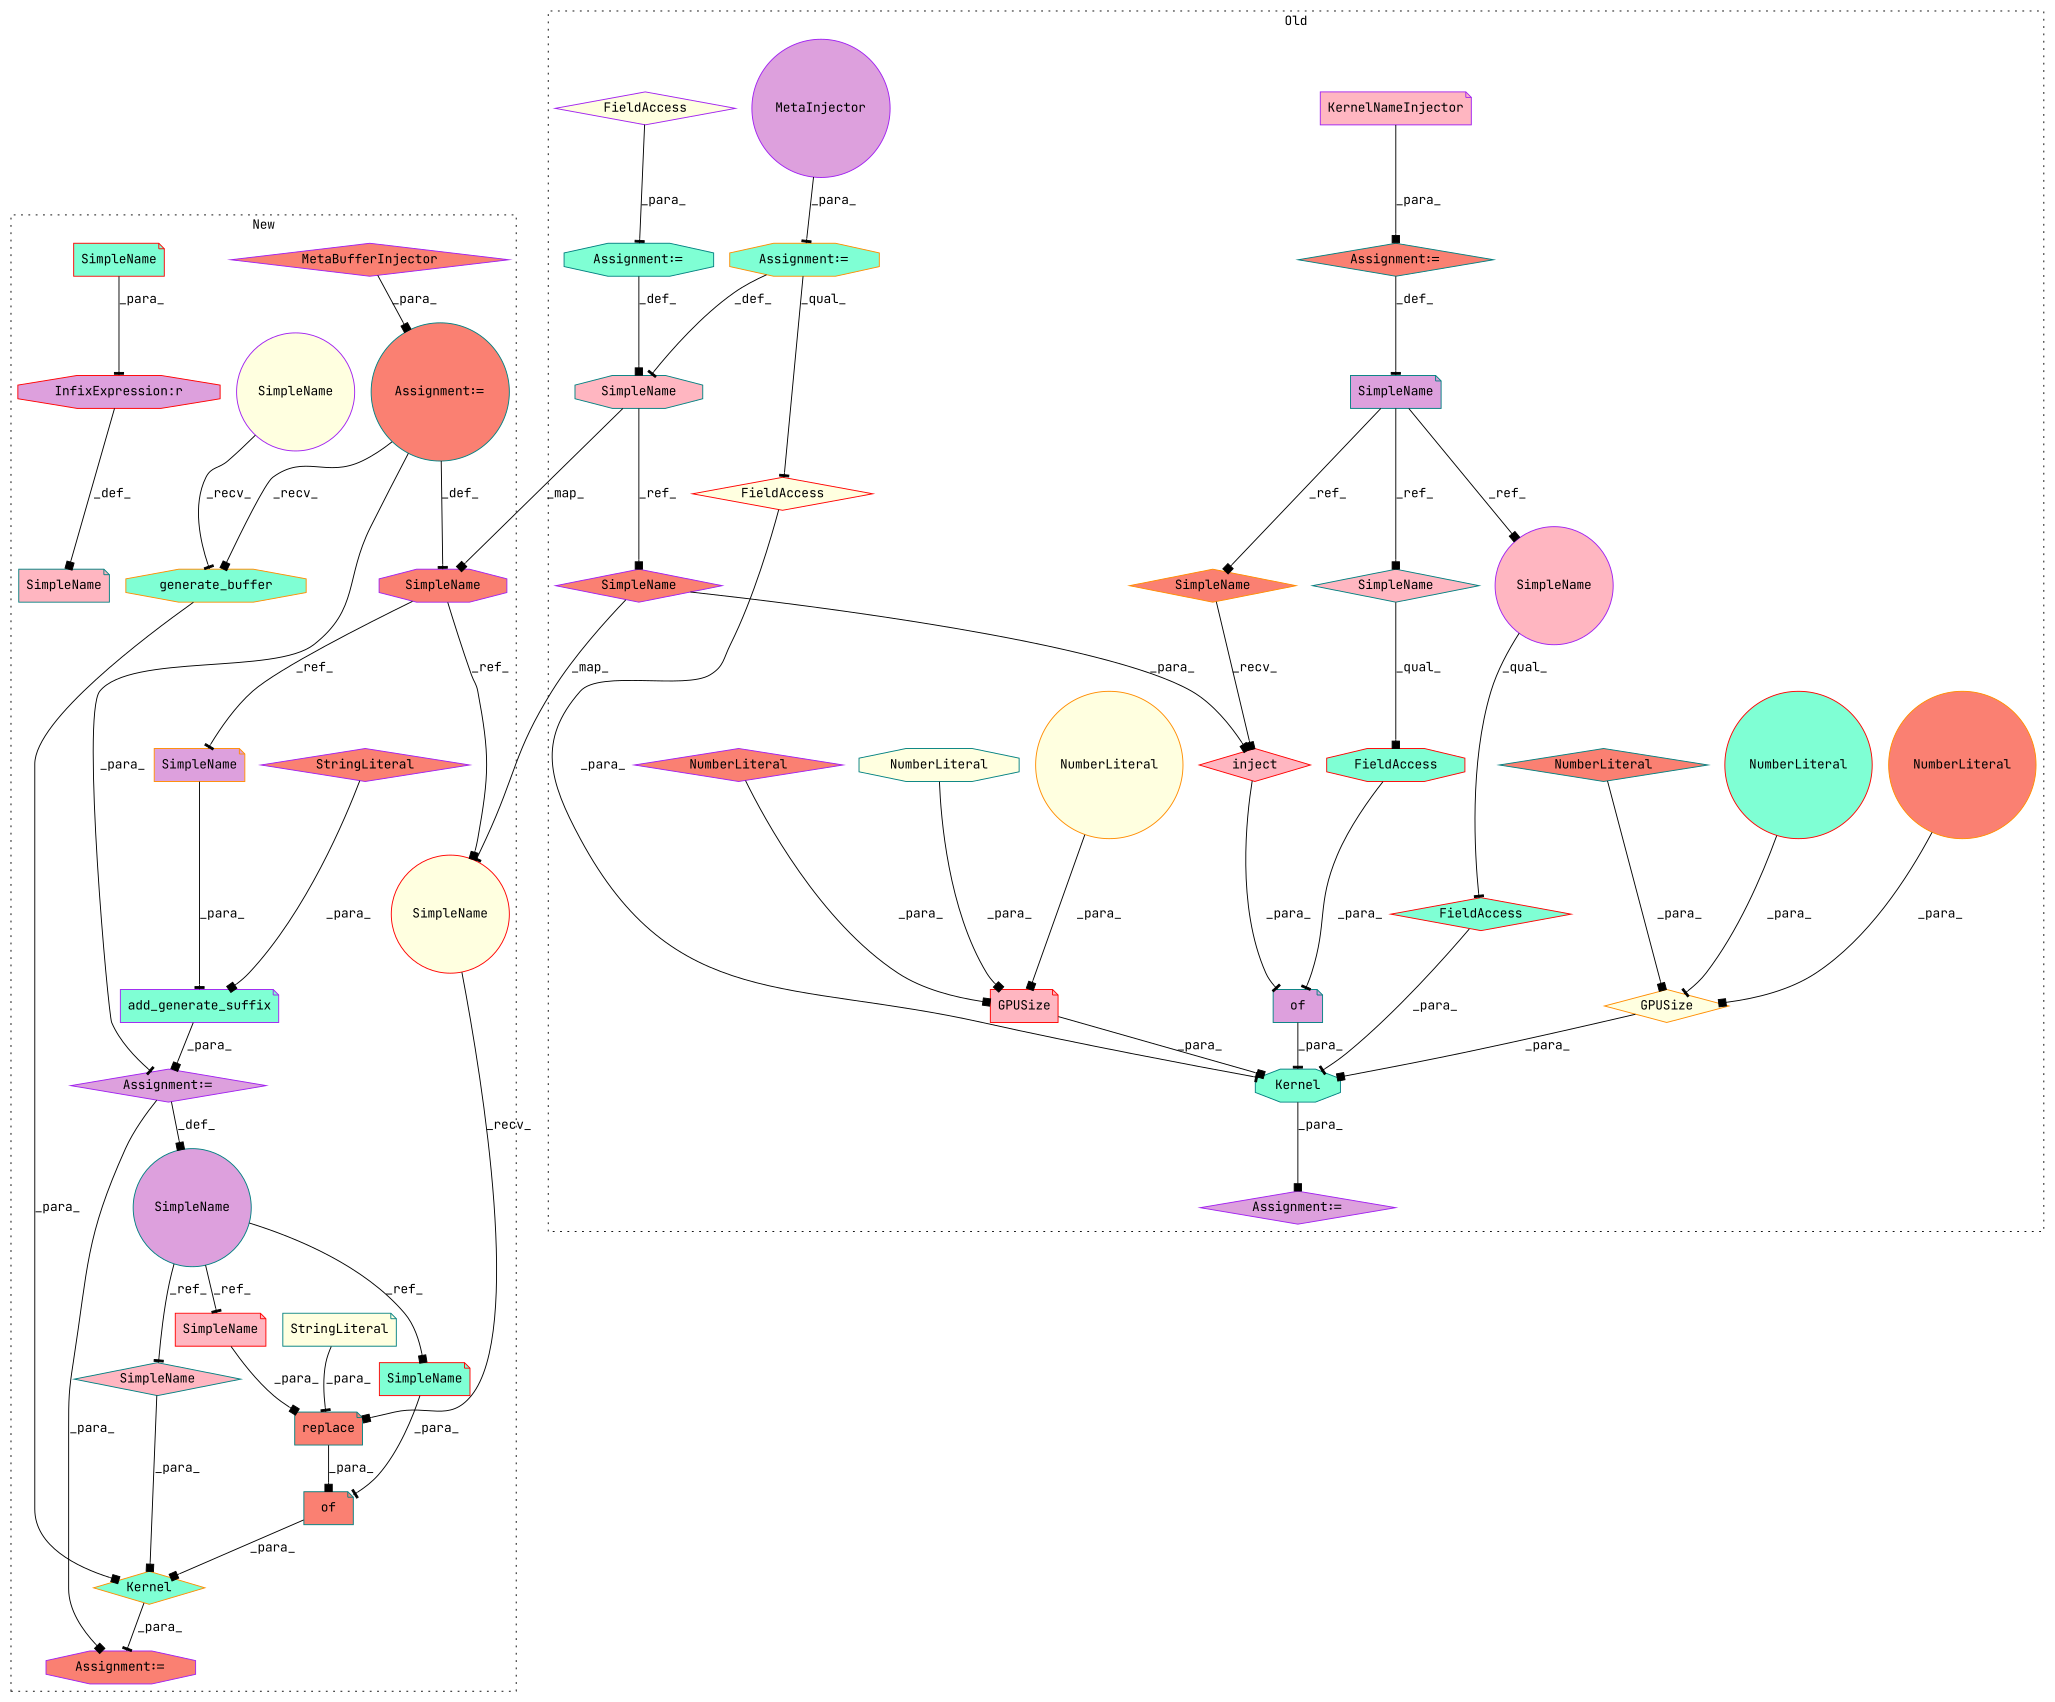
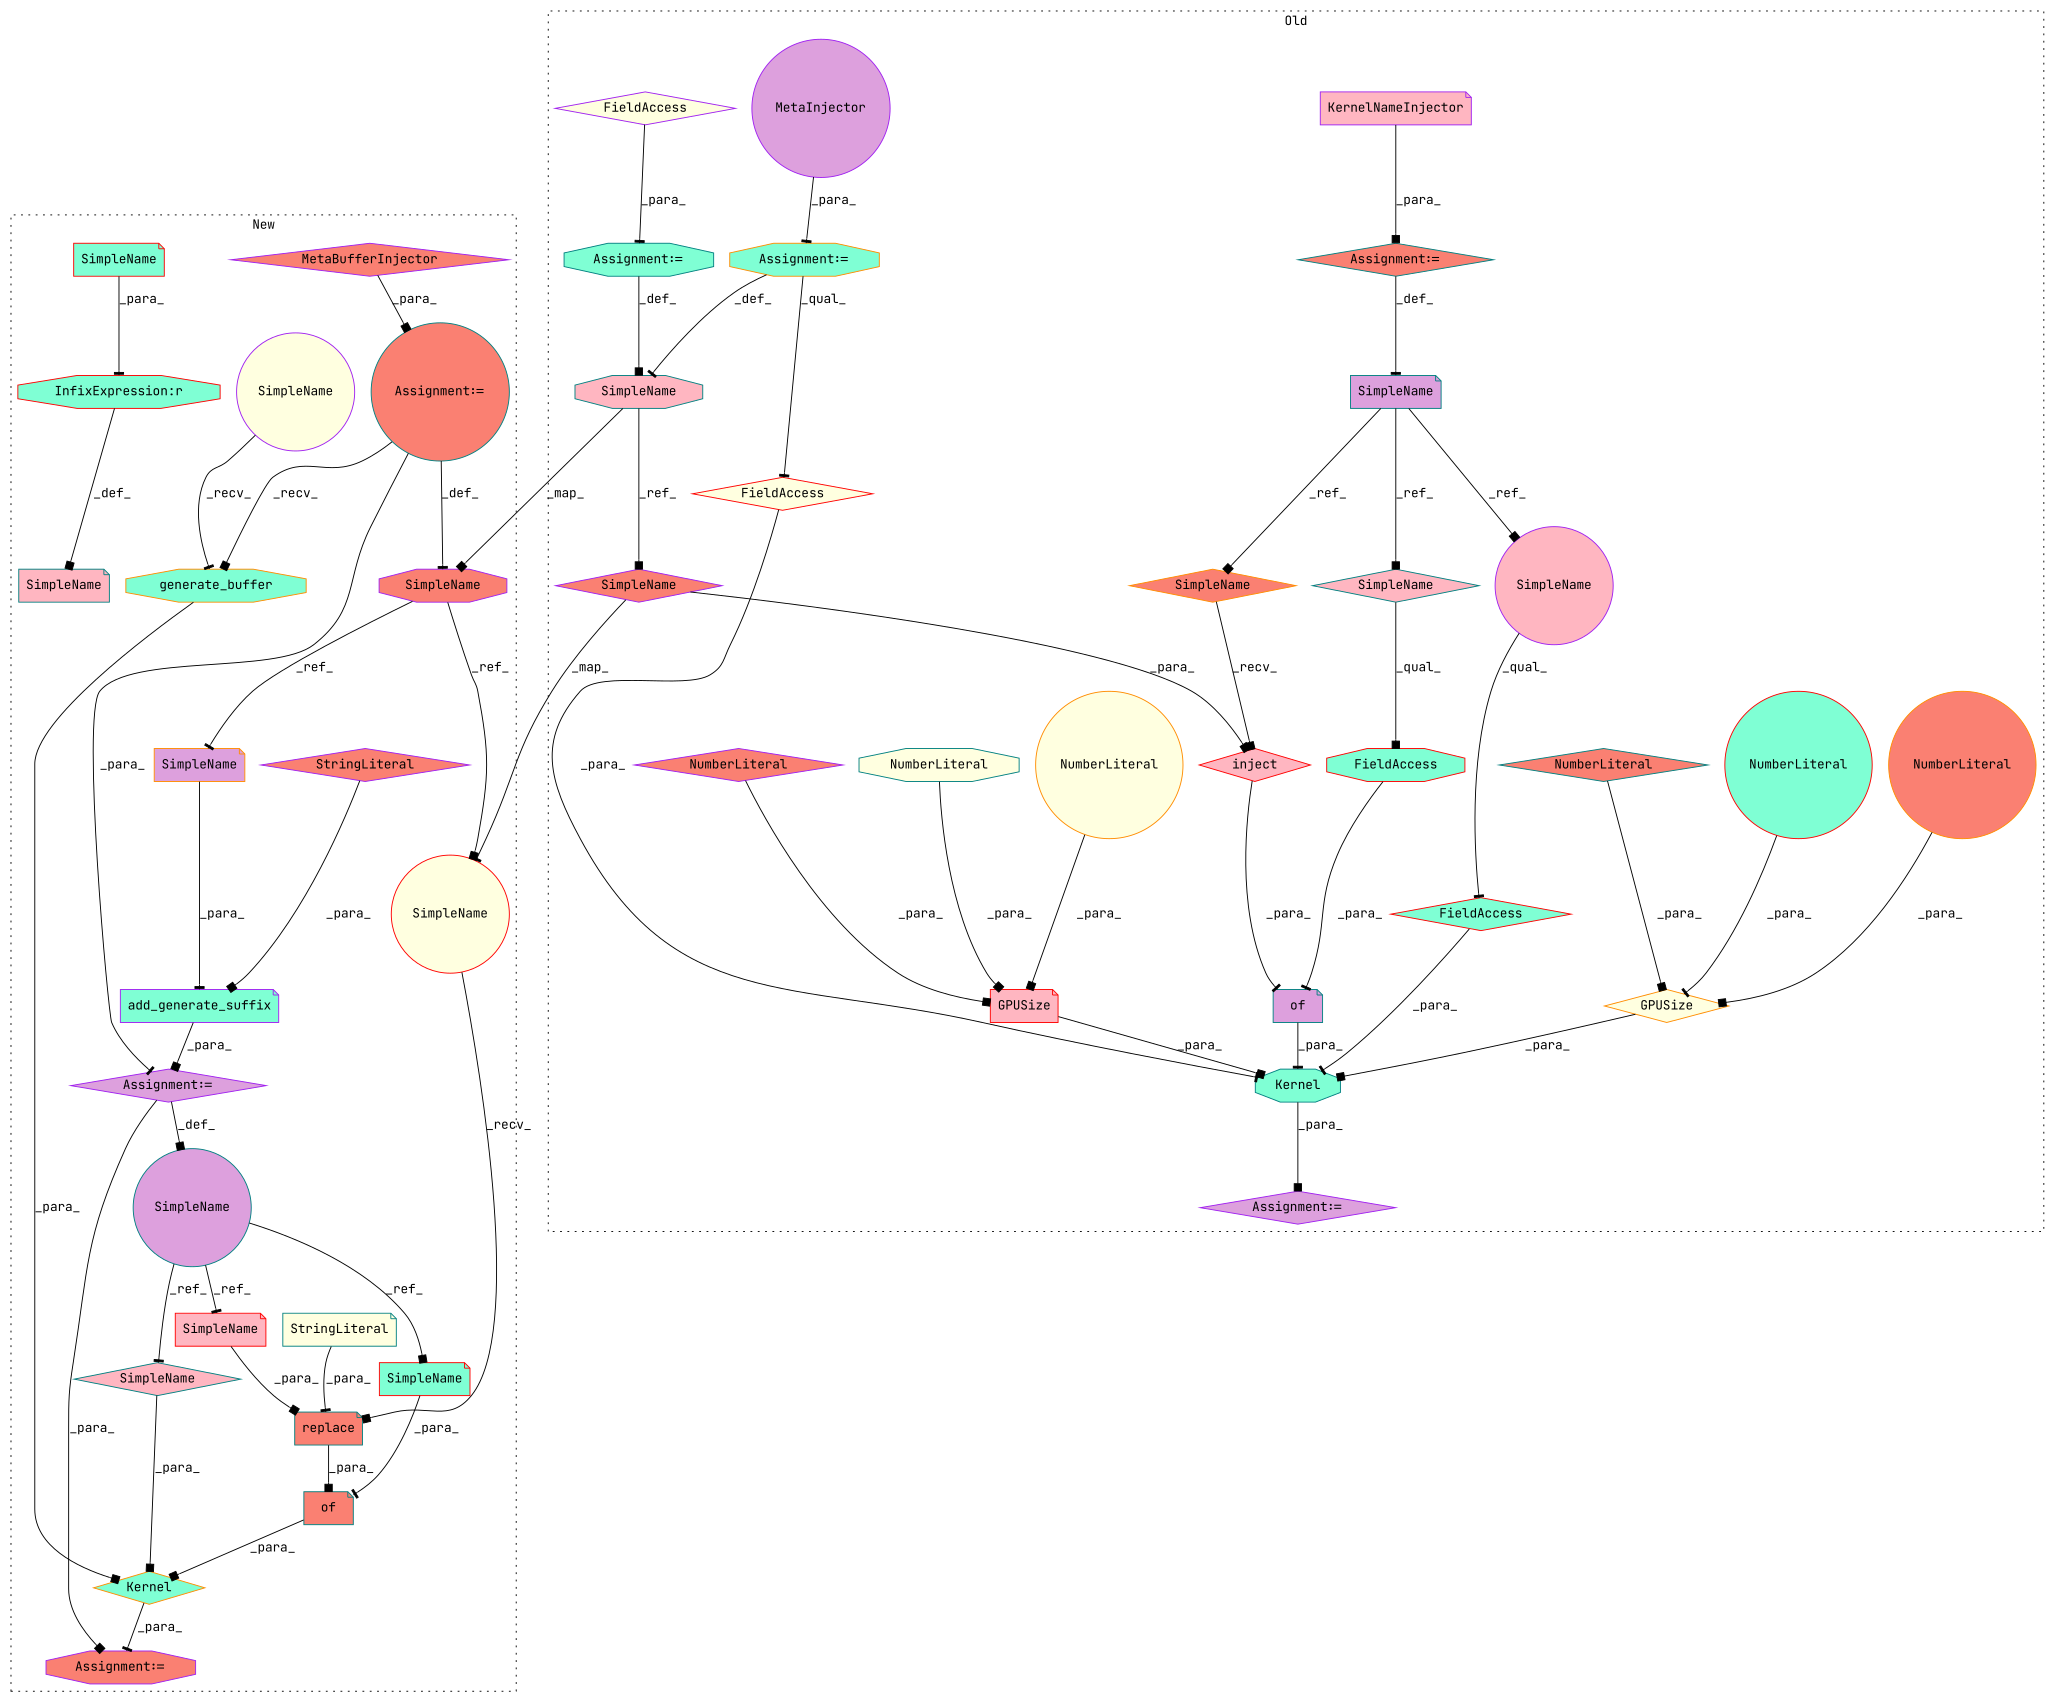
node "InfixExpression:r": fillcolor plum -> aquamarine
